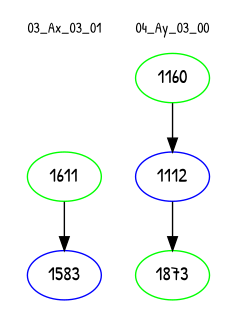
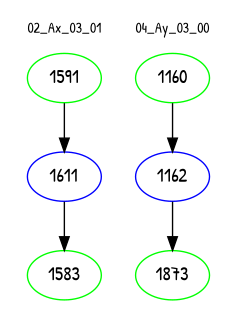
cluster "03_Ax_03_01": label "03_Ax_03_01" -> "02_Ax_03_01"
node "1591": added
node "1611": color green -> blue
node "1112": label "1112" -> "1162"
node "1583": color blue -> green
